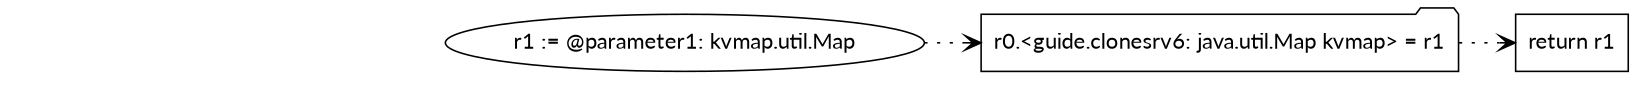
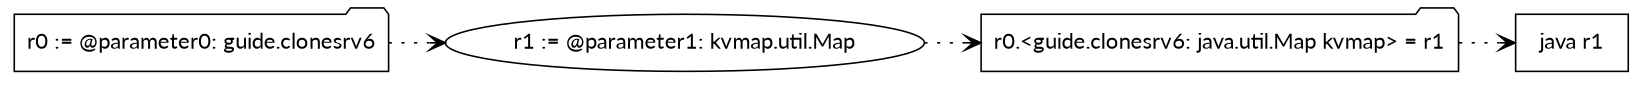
node "r0 := @parameter0: guide.clonesrv6": added
node "return r1": label "return r1" -> "java r1"
